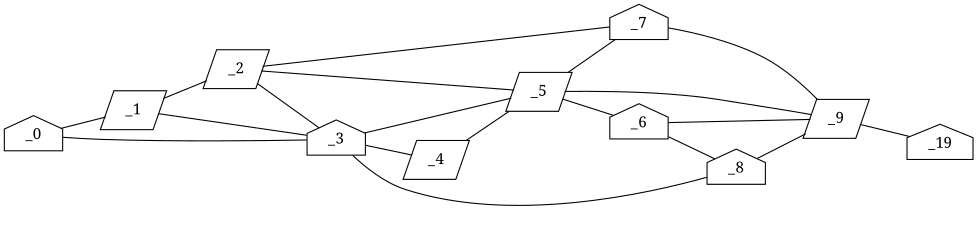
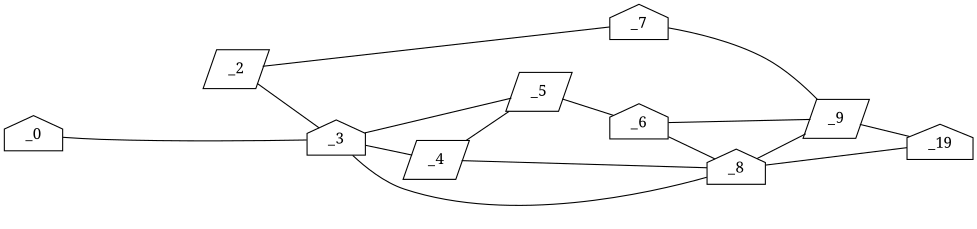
edge "_7" -- "_5": removed
edge "_2" -- "_5": removed
edge "_5" -- "_9": removed
node "_1": removed
edge "_19" -- "_8": added
edge "_4" -- "_8": added
